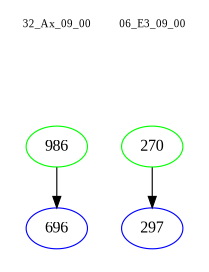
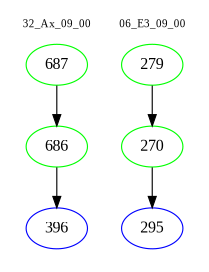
node "687": added
node "279": added
node "986": label "986" -> "686"
node "696": label "696" -> "396"
node "297": label "297" -> "295"
